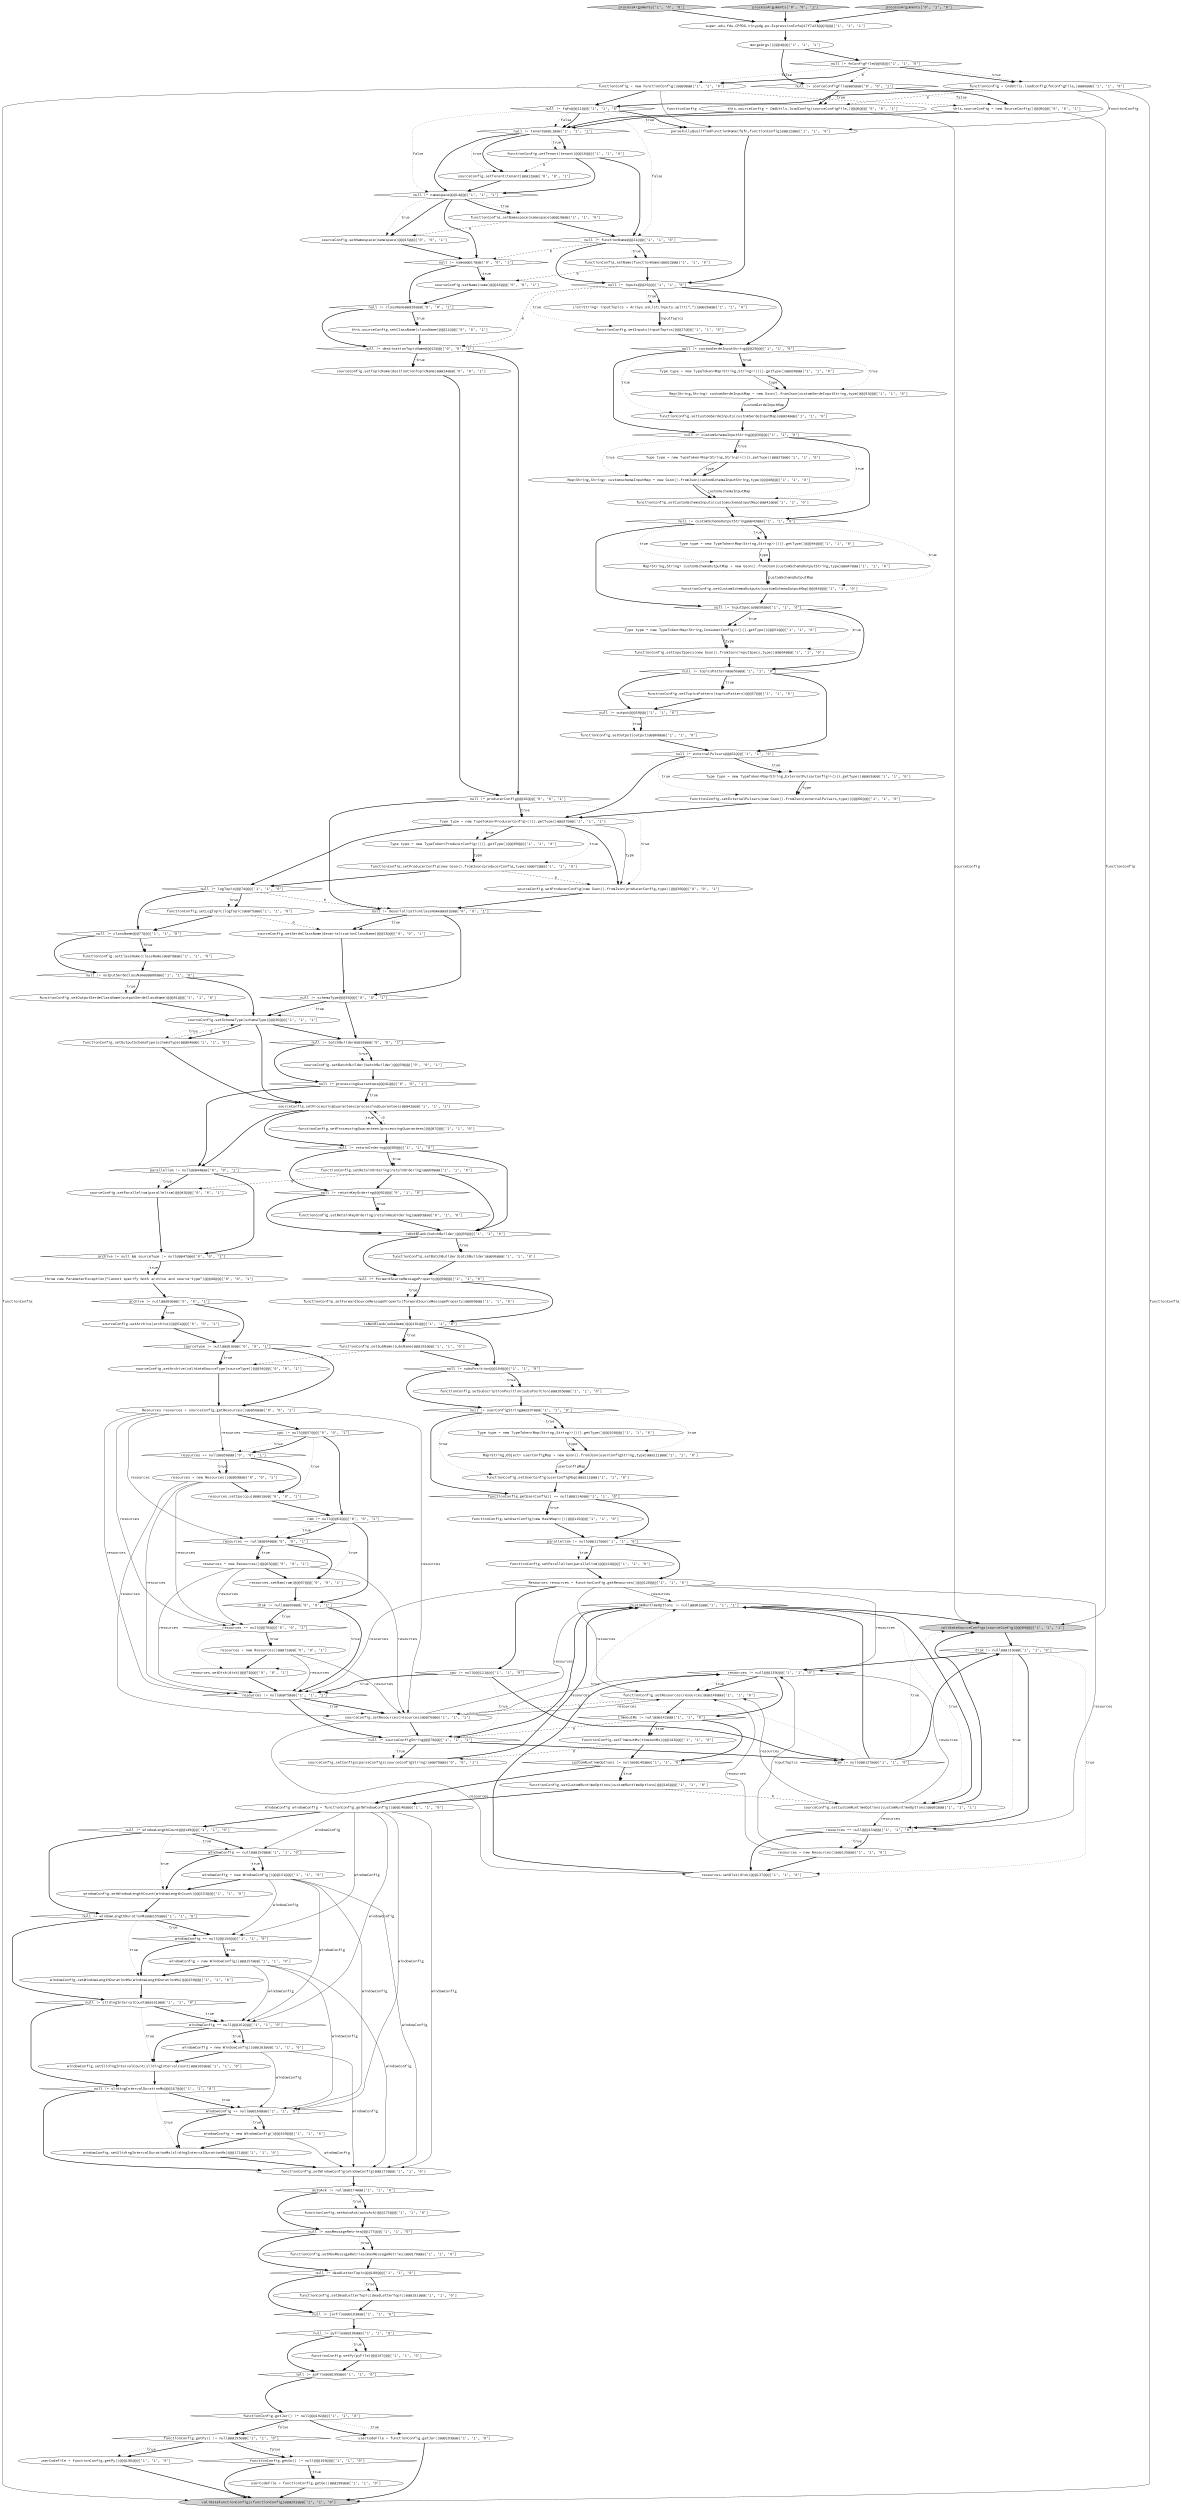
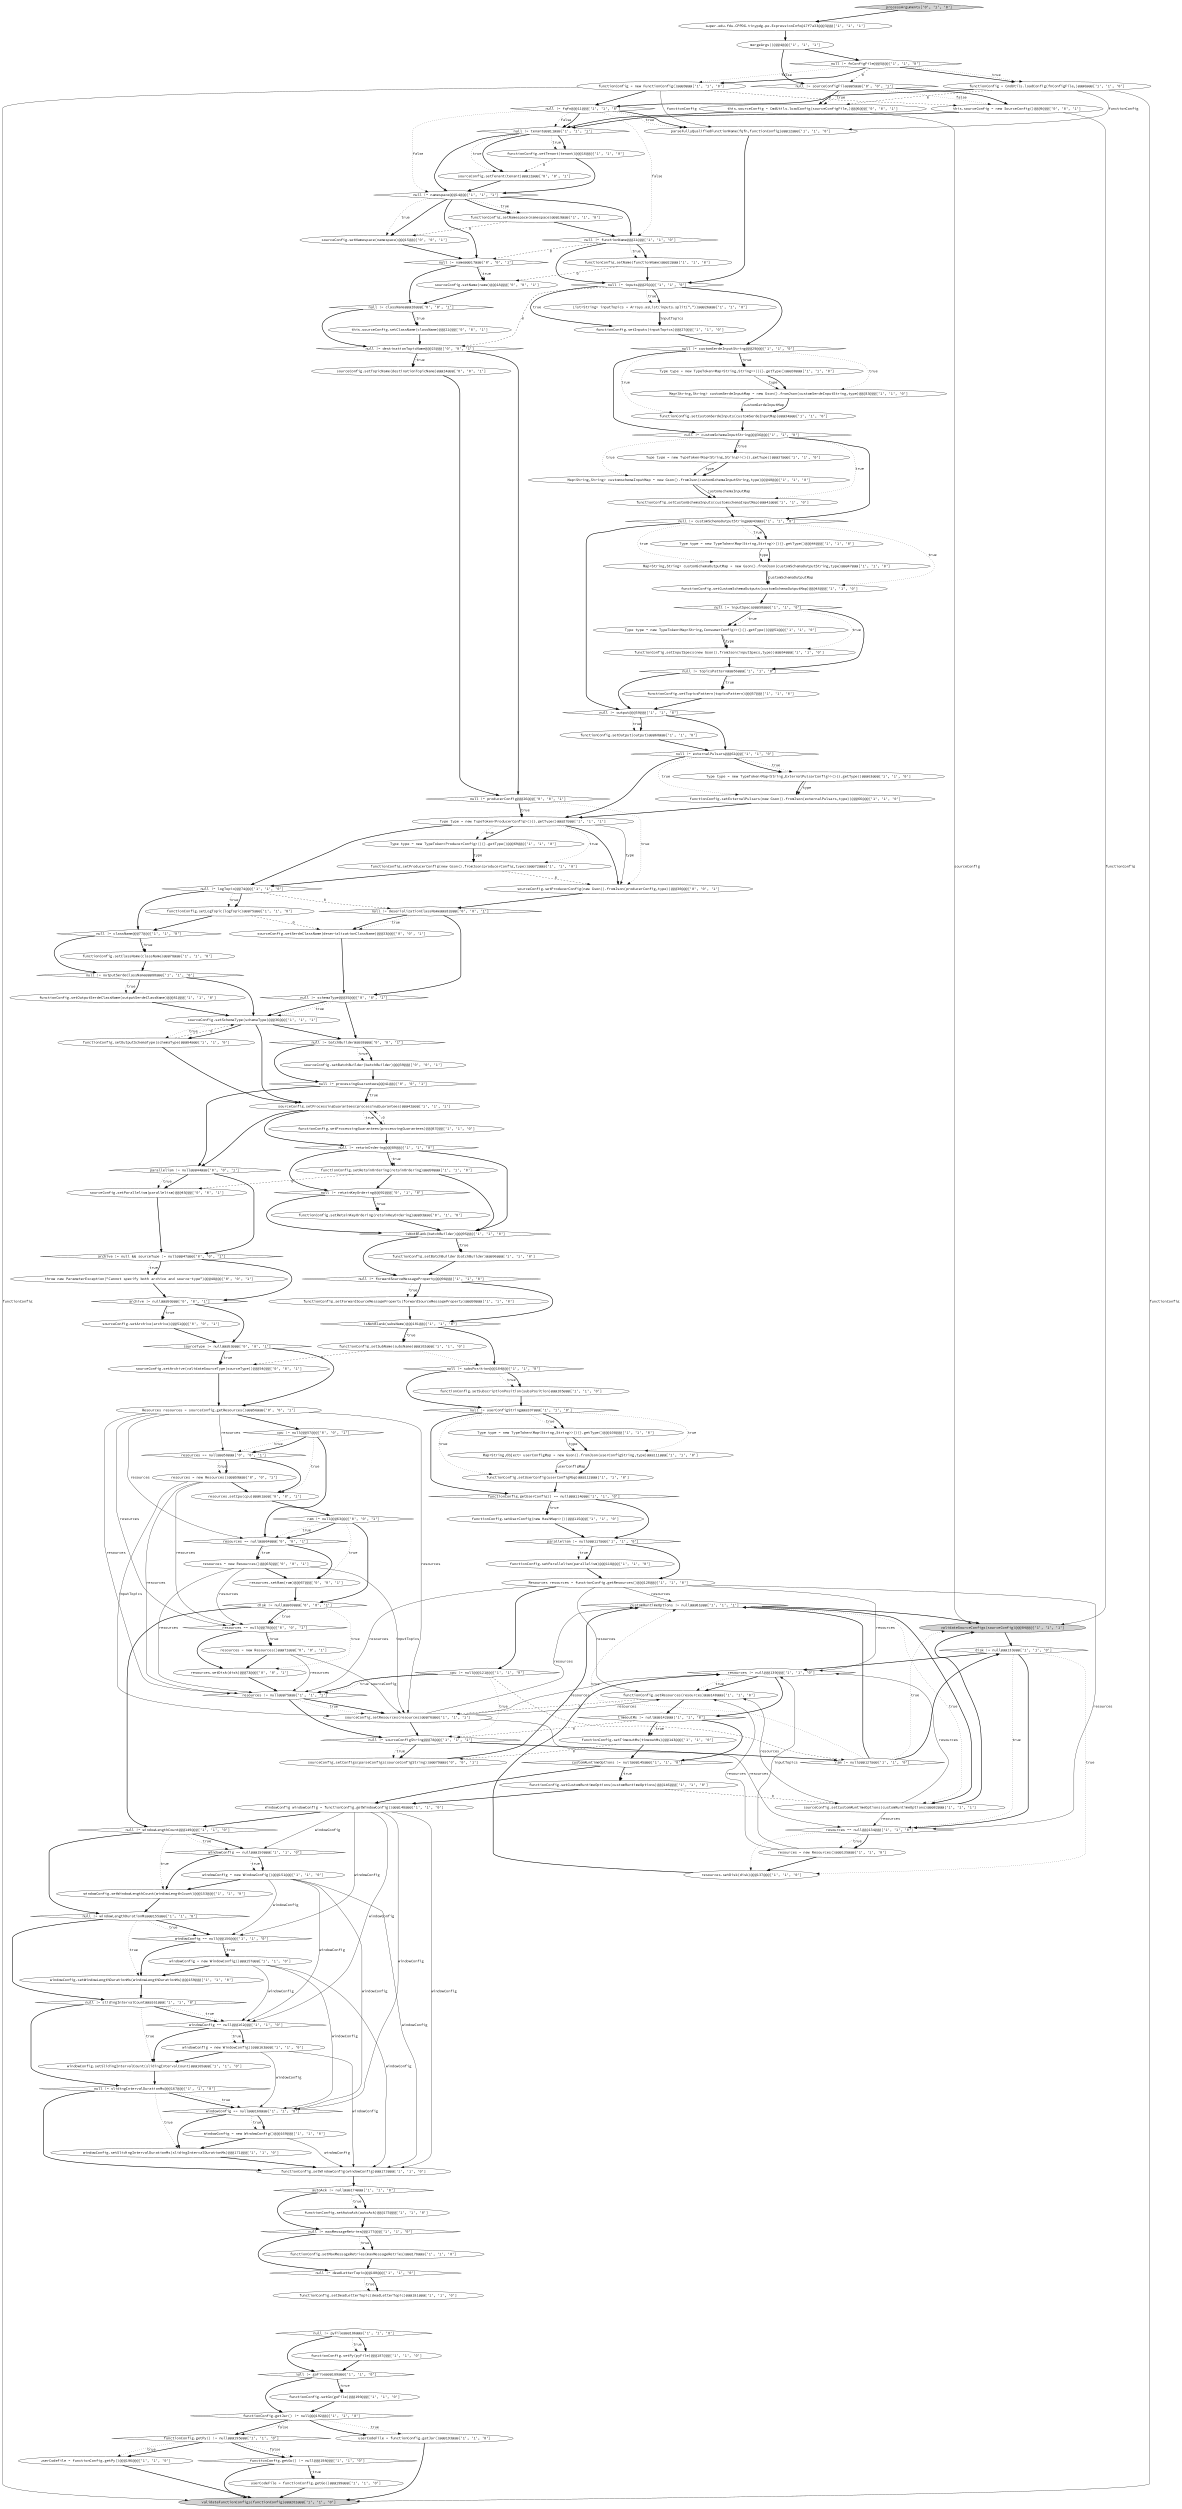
node "processArguments['1', '0', '0']": removed
node "processArguments['0', '0', '1']": removed
edge "functionConfig.setTenant(tenant)@@@16@@@['1', '1', '0']" -> "null != functionName@@@21@@@['1', '1', '0']": now "null != namespace@@@14@@@['1', '1', '1']" -> "null != functionName@@@21@@@['1', '1', '0']"
edge "null != inputs@@@25@@@['1', '1', '0']" -> "functionConfig.setInputs(inputTopics)@@@27@@@['1', '1', '0']": style dotted -> bold
edge "null != customSchemaOutputString@@@43@@@['1', '1', '0']" -> "null != inputSpecs@@@50@@@['1', '1', '0']": now "null != customSchemaOutputString@@@43@@@['1', '1', '0']" -> "null != output@@@59@@@['1', '1', '0']"
edge "null != topicsPattern@@@56@@@['1', '1', '0']" -> "null != externalPulsars@@@62@@@['1', '1', '0']": now "null != output@@@59@@@['1', '1', '0']" -> "null != externalPulsars@@@62@@@['1', '1', '0']"
edge "null != producerConfig@@@26@@@['0', '0', '1']" -> "null != deserializationClassName@@@32@@@['0', '0', '1']": removed
edge "archive != null && sourceType != null@@@47@@@['0', '0', '1']" -> "archive != null@@@50@@@['0', '0', '1']": added
edge "functionConfig.setSubName(subsName)@@@102@@@['1', '1', '0']" -> "null != subsPosition@@@104@@@['1', '1', '0']": style bold -> dotted
edge "cpu != null@@@57@@@['0', '0', '1']" -> "ram != null@@@63@@@['0', '0', '1']": now "cpu != null@@@57@@@['0', '0', '1']" -> "resources == null@@@64@@@['0', '0', '1']"
edge "resources = new Resources()@@@59@@@['0', '0', '1']" -> "sourceConfig.setResources(resources)@@@76@@@['1', '1', '1']": label "resources" -> "inputTopics"
edge "resources = new Resources()@@@65@@@['0', '0', '1']" -> "sourceConfig.setResources(resources)@@@76@@@['1', '1', '1']": label "resources" -> "inputTopics"
edge "resources == null@@@70@@@['0', '0', '1']" -> "resources.setDisk(disk)@@@73@@@['0', '0', '1']": style dotted -> bold
edge "disk != null@@@69@@@['0', '0', '1']" -> "resources != null@@@75@@@['1', '1', '1']": now "disk != null@@@69@@@['0', '0', '1']" -> "null != windowLengthCount@@@149@@@['1', '1', '0']"
edge "resources = new Resources()@@@71@@@['0', '0', '1']" -> "sourceConfig.setResources(resources)@@@76@@@['1', '1', '1']": label "resources" -> "sourceConfig"
edge "null != sourceConfigString@@@78@@@['1', '1', '1']" -> "customRuntimeOptions != null@@@81@@@['1', '1', '1']": removed
edge "cpu != null@@@121@@@['1', '1', '0']" -> "ram != null@@@127@@@['1', '1', '0']": style bold -> dashed
edge "sourceConfig.setResources(resources)@@@76@@@['1', '1', '1']" -> "resources.setDisk(disk)@@@137@@@['1', '1', '0']": now "sourceConfig.setResources(resources)@@@76@@@['1', '1', '1']" -> "resources == null@@@134@@@['1', '1', '0']"
edge "resources == null@@@134@@@['1', '1', '0']" -> "resources.setDisk(disk)@@@137@@@['1', '1', '0']": style bold -> dotted
node "null != jarFile@@@183@@@['1', '1', '0']": removed
node "functionConfig.setGo(goFile)@@@190@@@['1', '1', '0']": added
